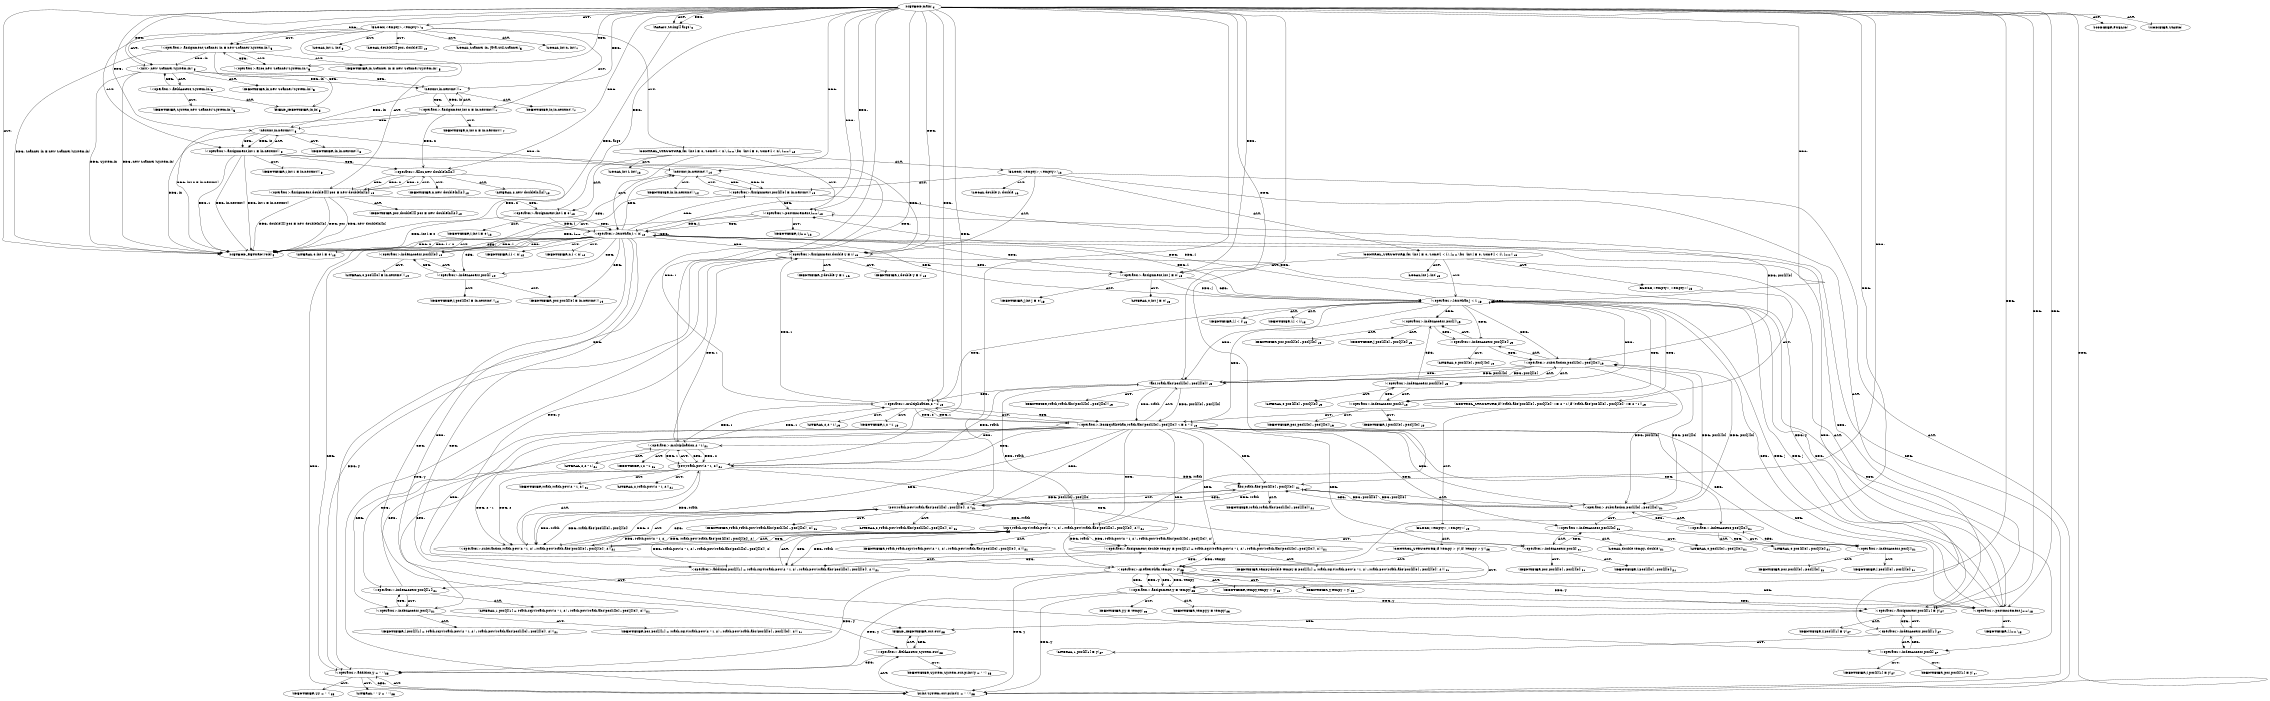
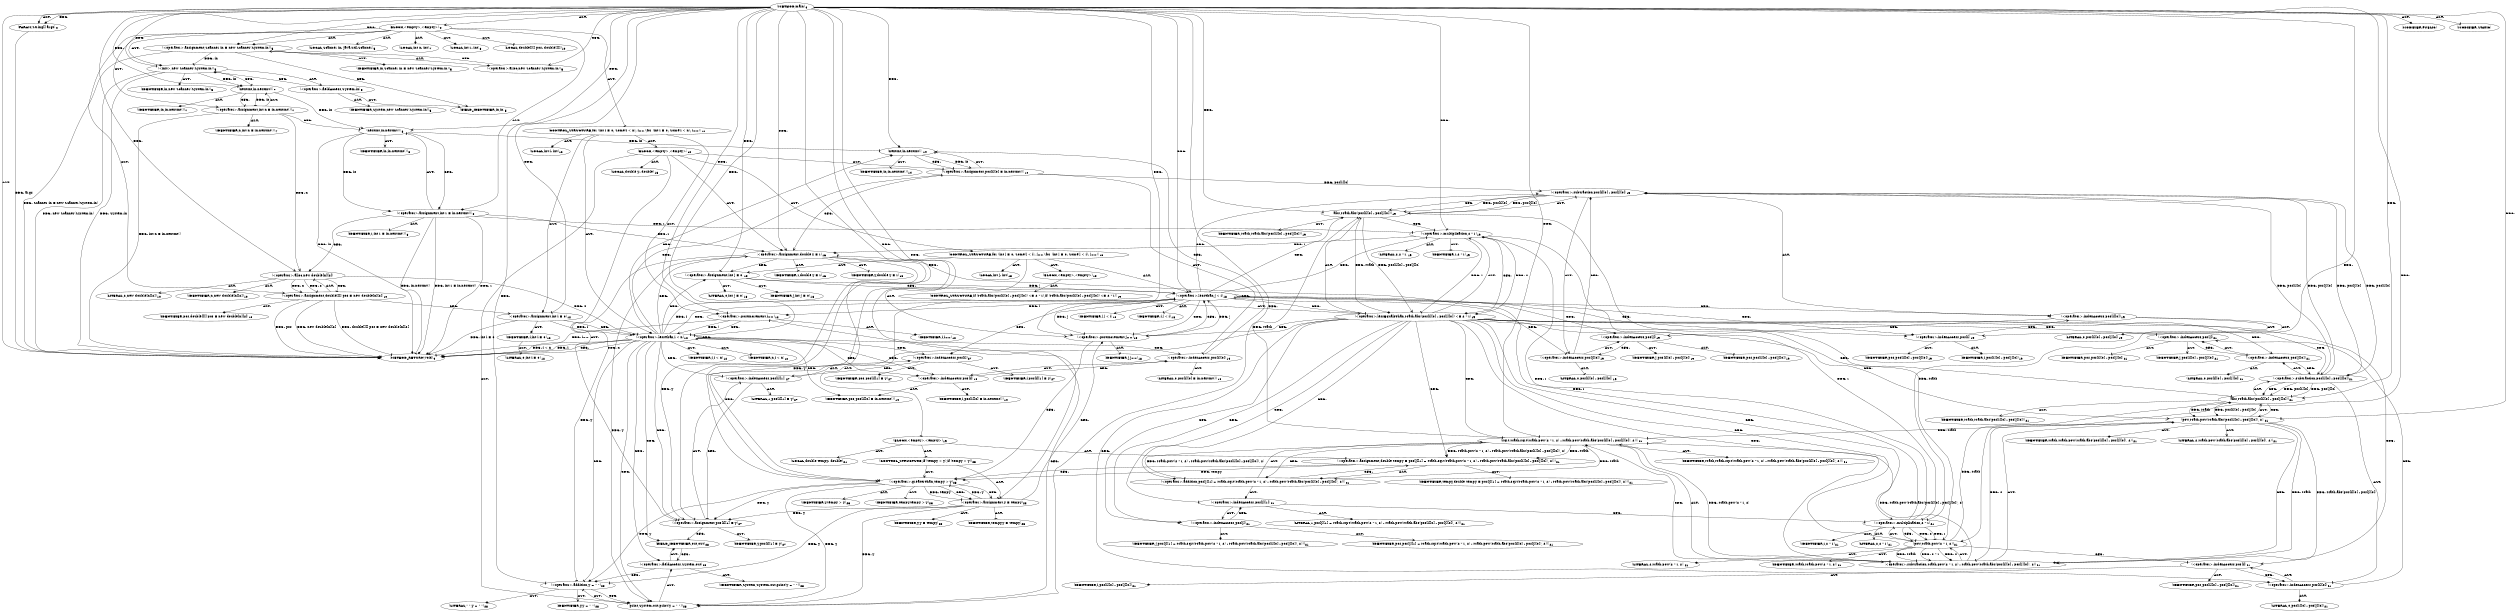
edge "(<operator>.assignment,pos[i][0] = in.nextInt())" -> "(<operator>.postIncrement,i++)": now "(<operator>.assignment,pos[i][0] = in.nextInt())" -> "(<operator>.assignment,double y = r)"
